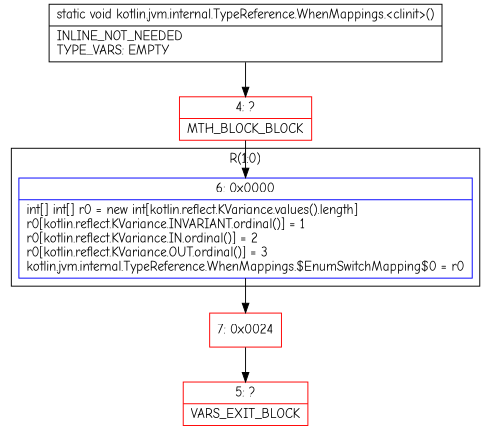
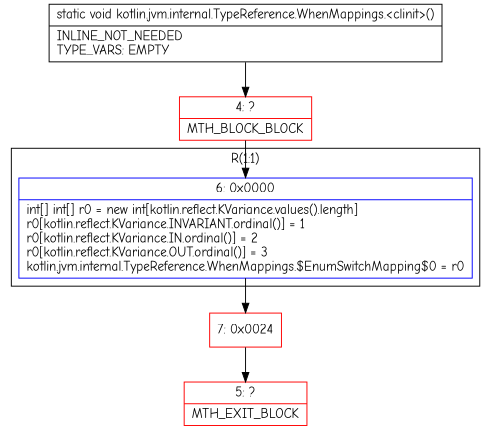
cluster "R(1:0)": label "R(1:0)" -> "R(1:1)"
node "5: ?": text "VARS_EXIT_BLOCK" -> "MTH_EXIT_BLOCK"
